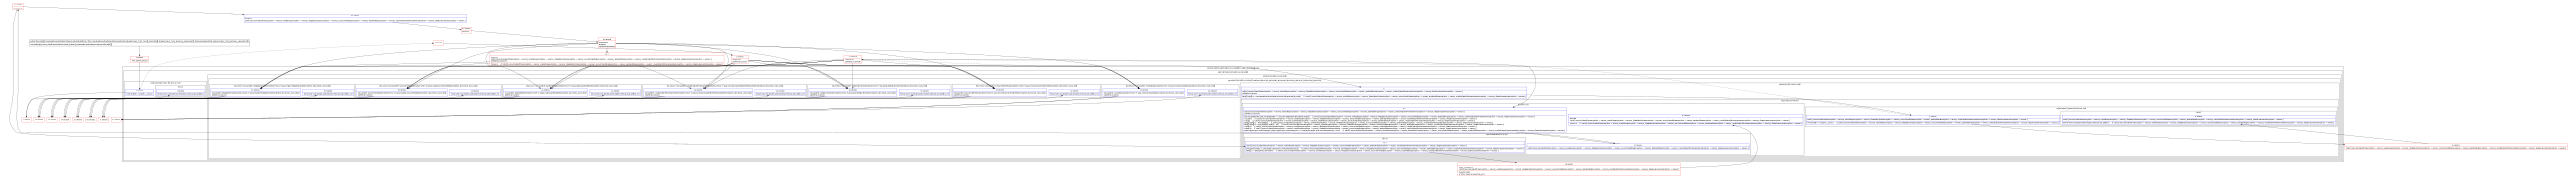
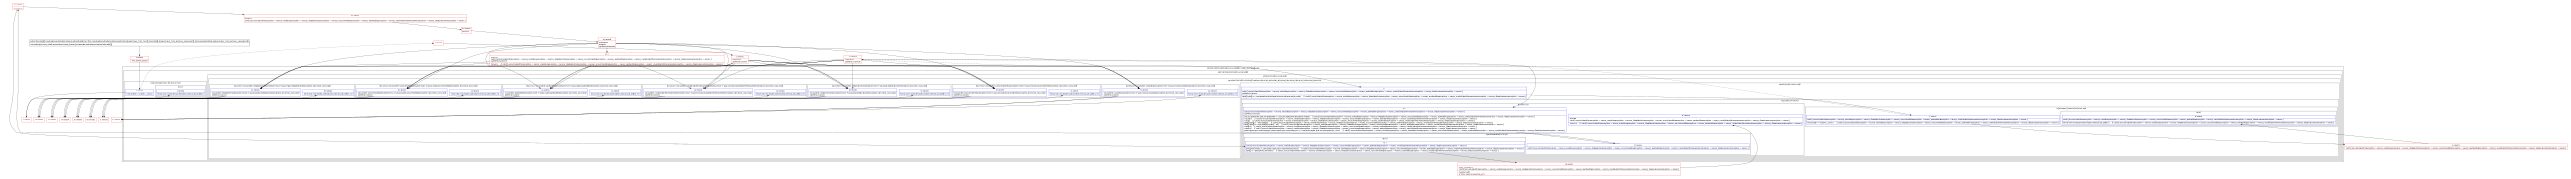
node "20: 0x005b": color blue -> red
